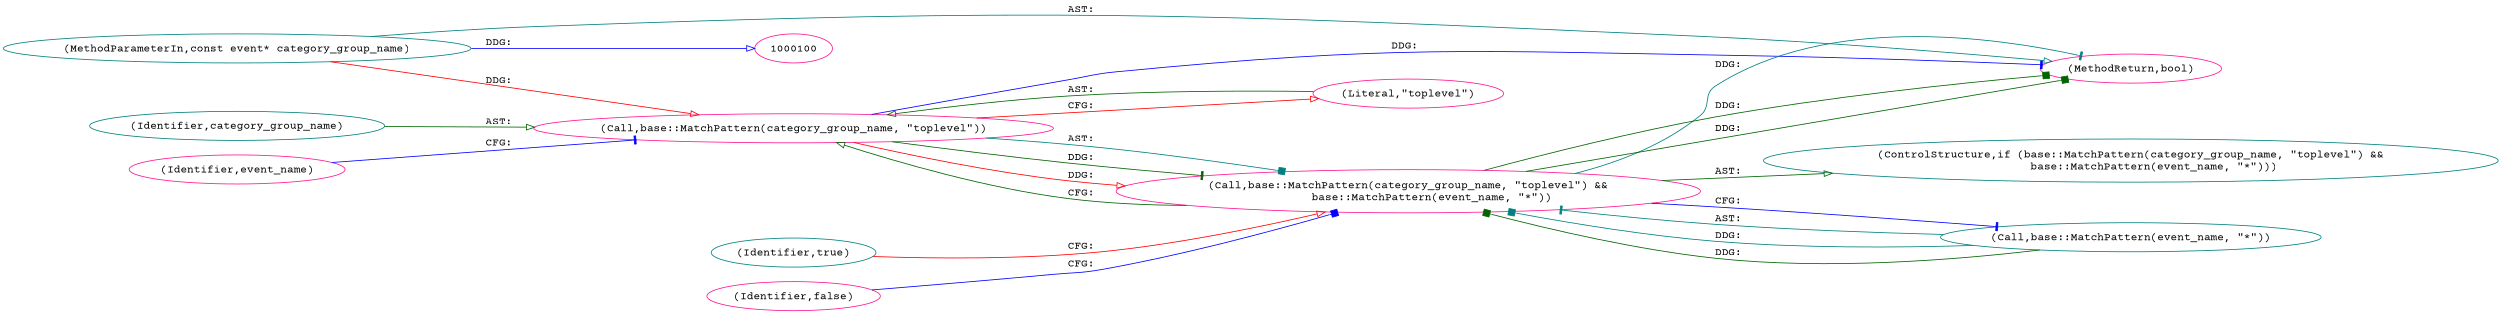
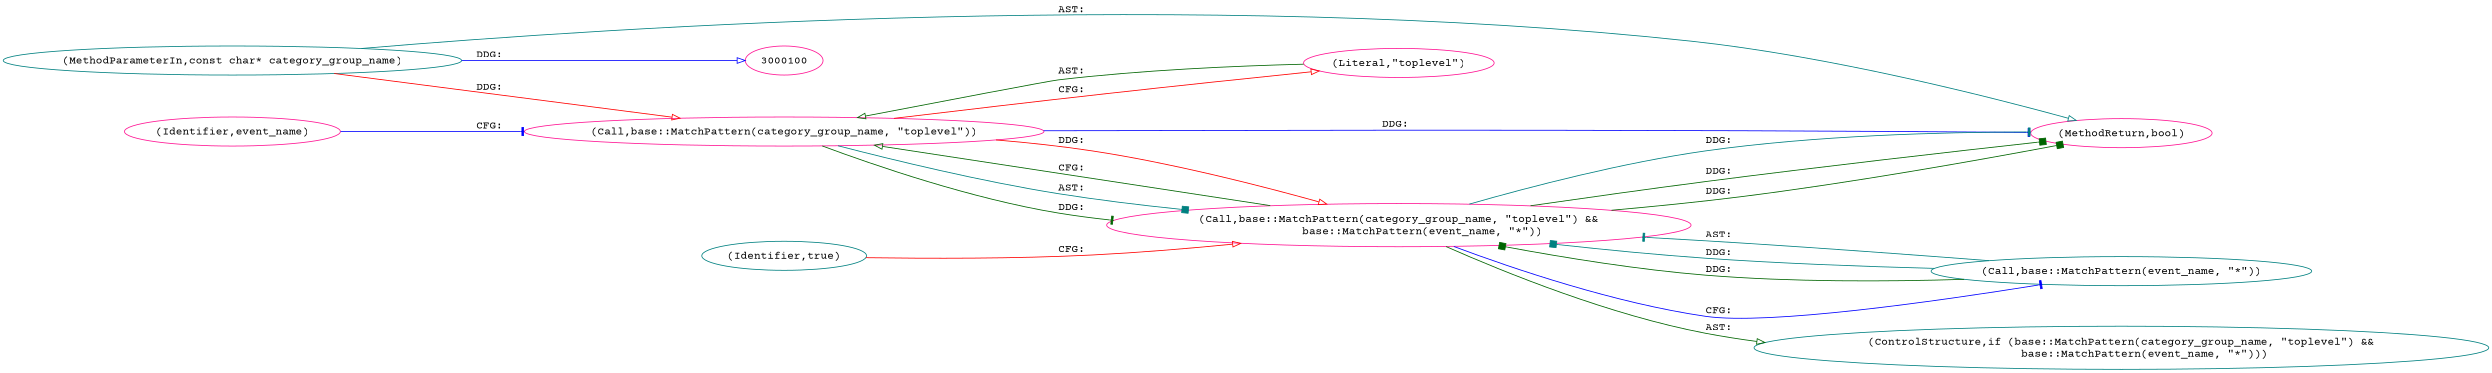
node "(MethodParameterIn,const event* category_group_name)": label "(MethodParameterIn,const event* category_group_name)" -> "(MethodParameterIn,const char* category_group_name)"
node "1000100": label "1000100" -> "3000100"
node "(Identifier,category_group_name)": removed
node "(Identifier,false)": removed
